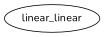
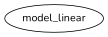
node "linear_linear": label "linear_linear" -> "model_linear"
